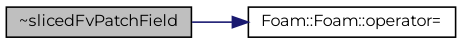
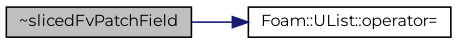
node "Foam::Foam::operator=": label "Foam::Foam::operator=" -> "Foam::UList::operator="
